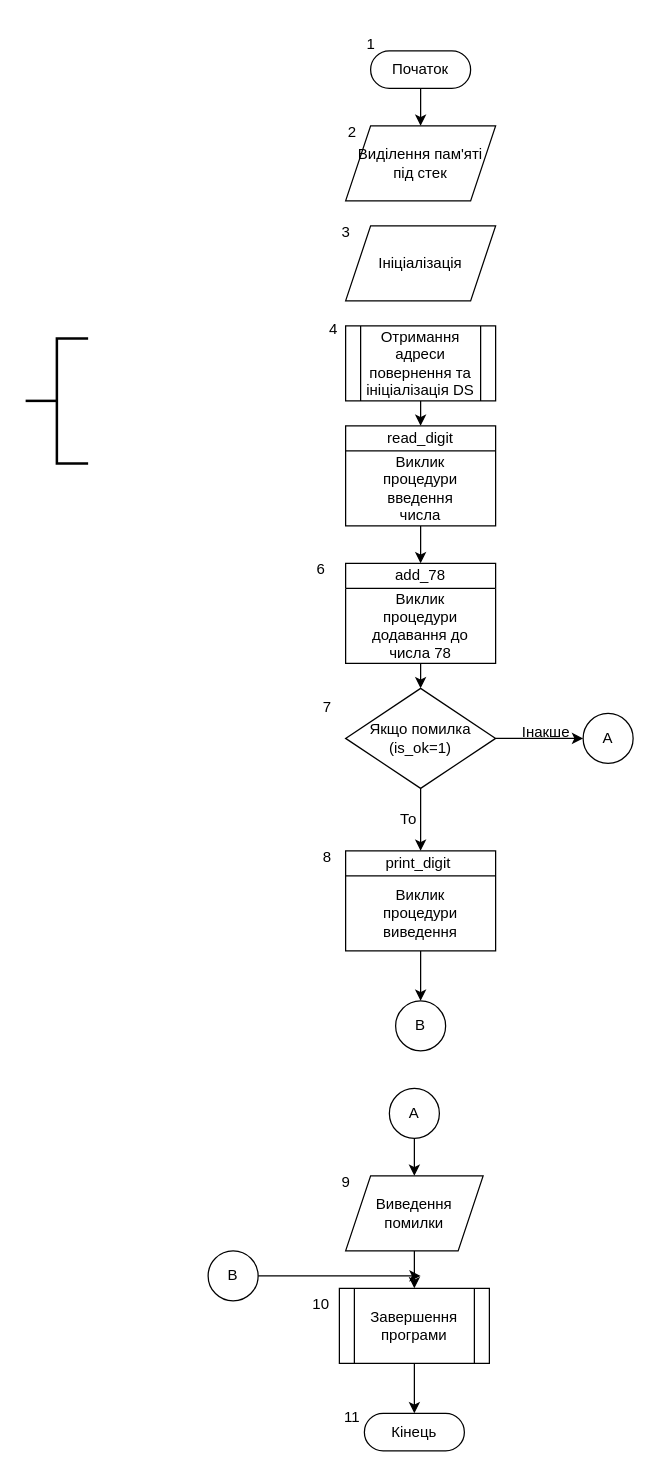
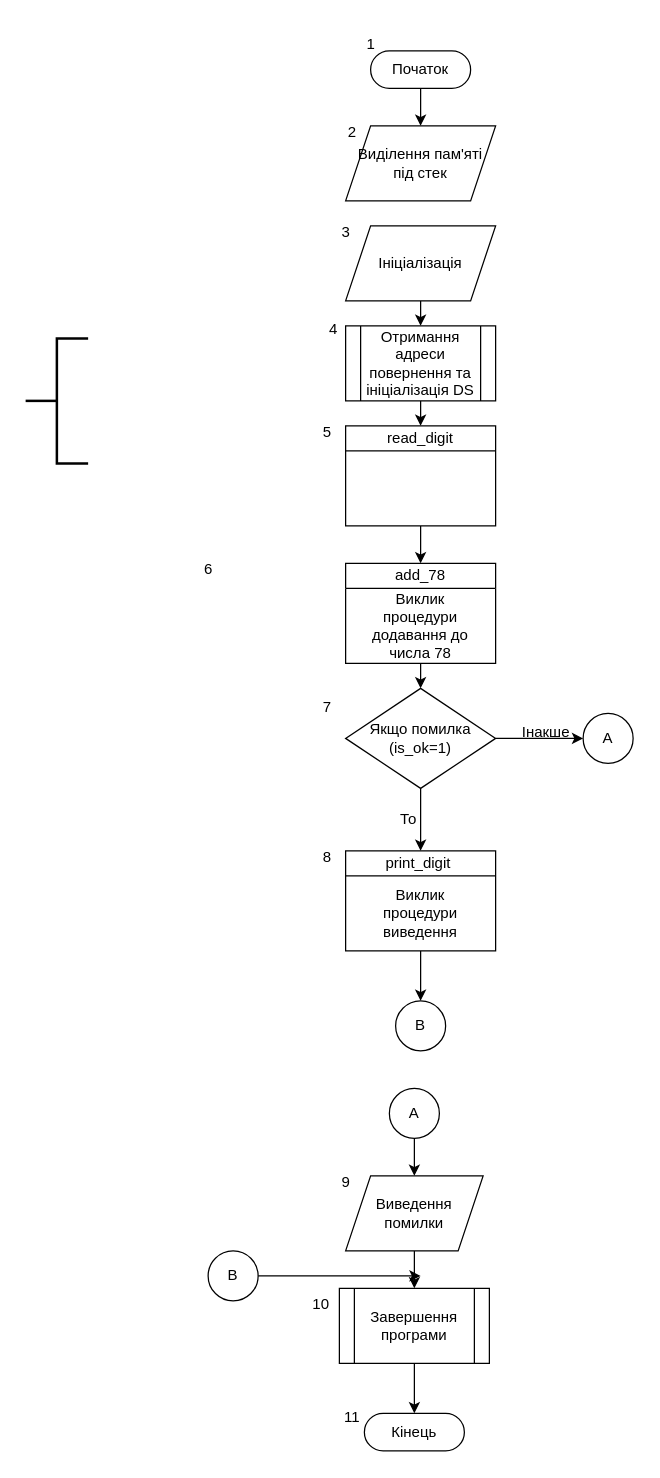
edge "Ініціалізація" -> "Отримання адреси повернення та ініціалізація DS": added
node "5": added
node "Виклик процедури введення числа": removed
node "6": moved (321, 569) -> (208, 569)
